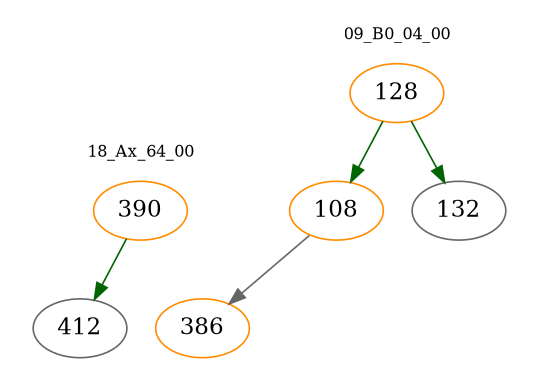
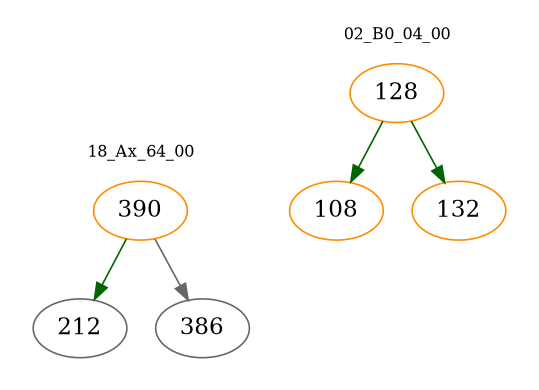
cluster "09_B0_04_00": label "09_B0_04_00" -> "02_B0_04_00"
node "132": color gray40 -> darkorange
edge "108" -> "386": now "390" -> "386"
node "412": label "412" -> "212"
node "386": color darkorange -> gray40
